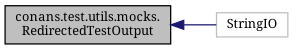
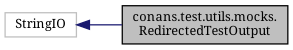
edge "StringIO" -> "conans.test.utils.mocks. RedirectedTestOutput": reversed
